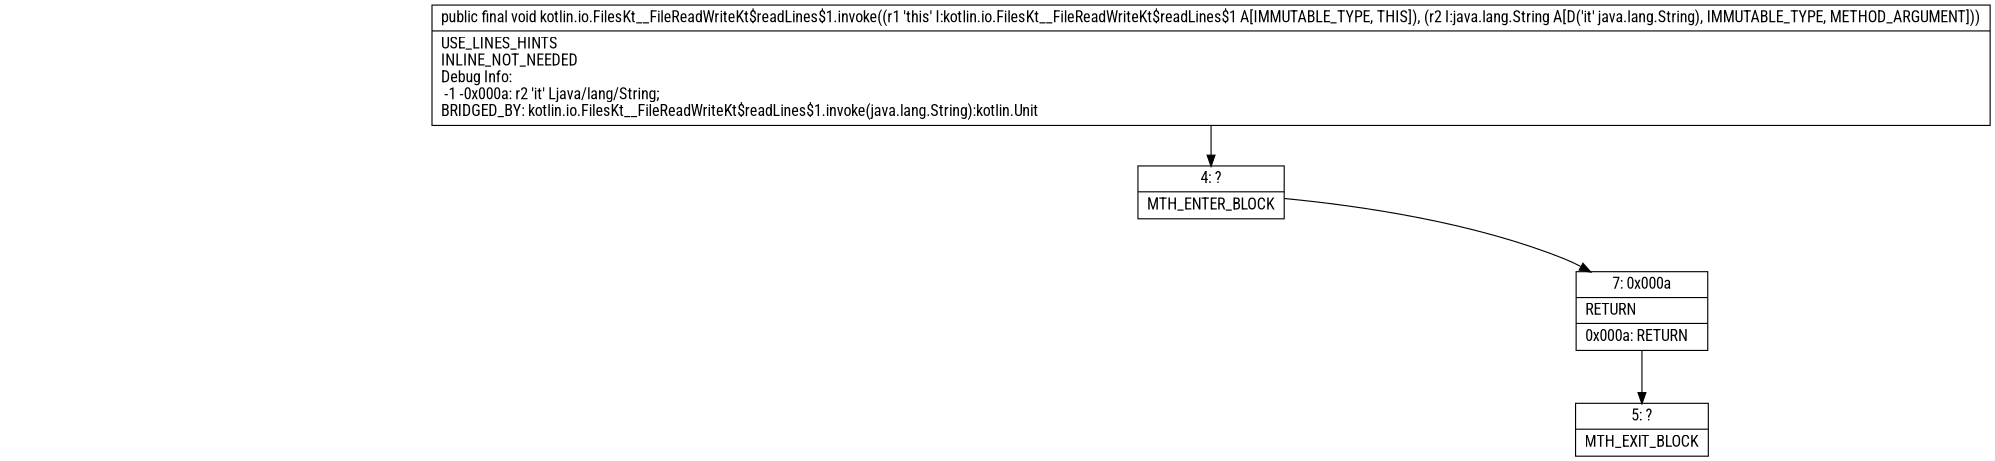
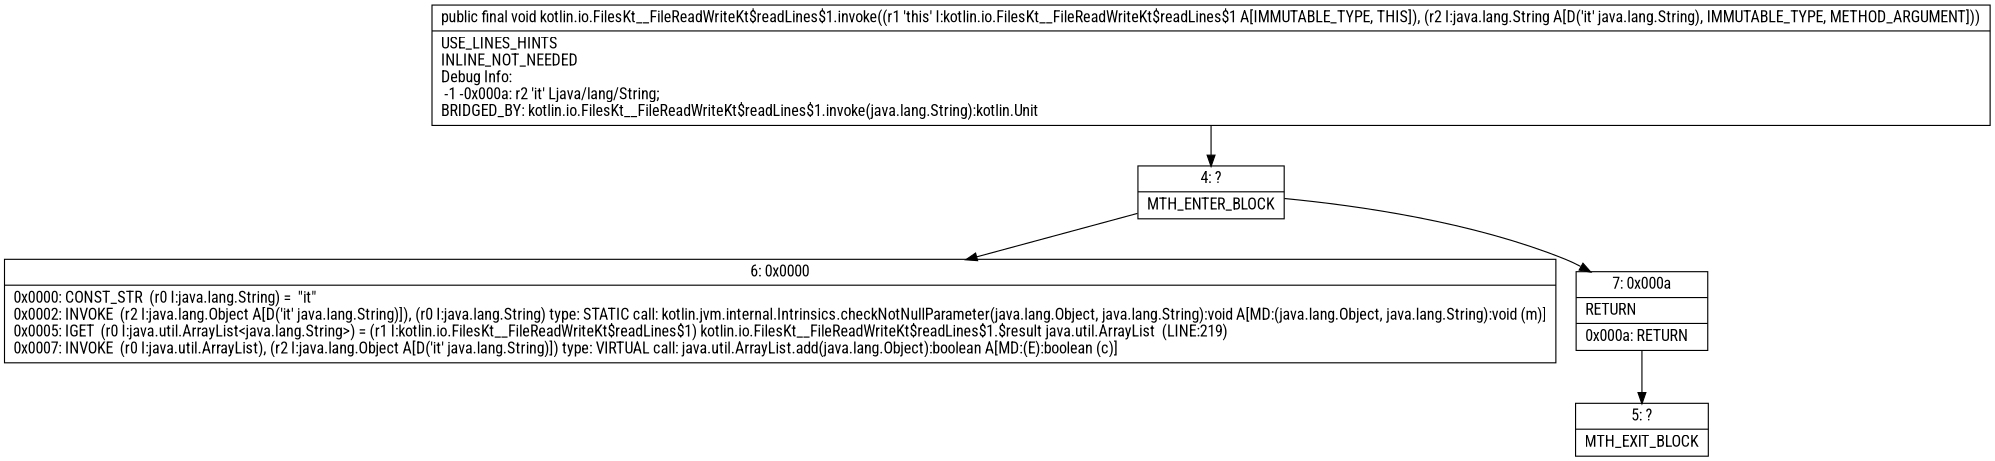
node "6: 0x0000": added
